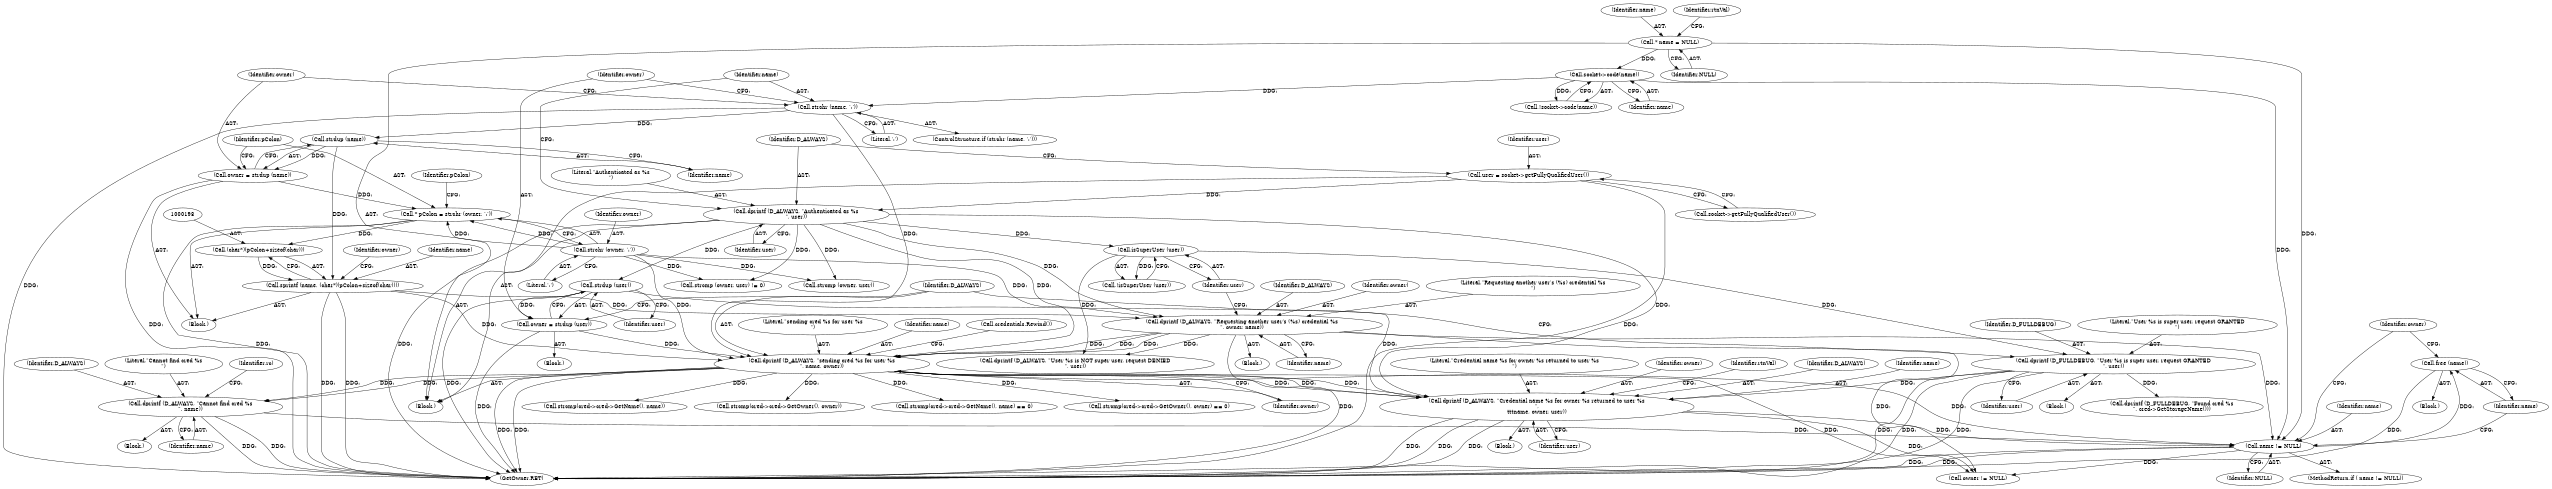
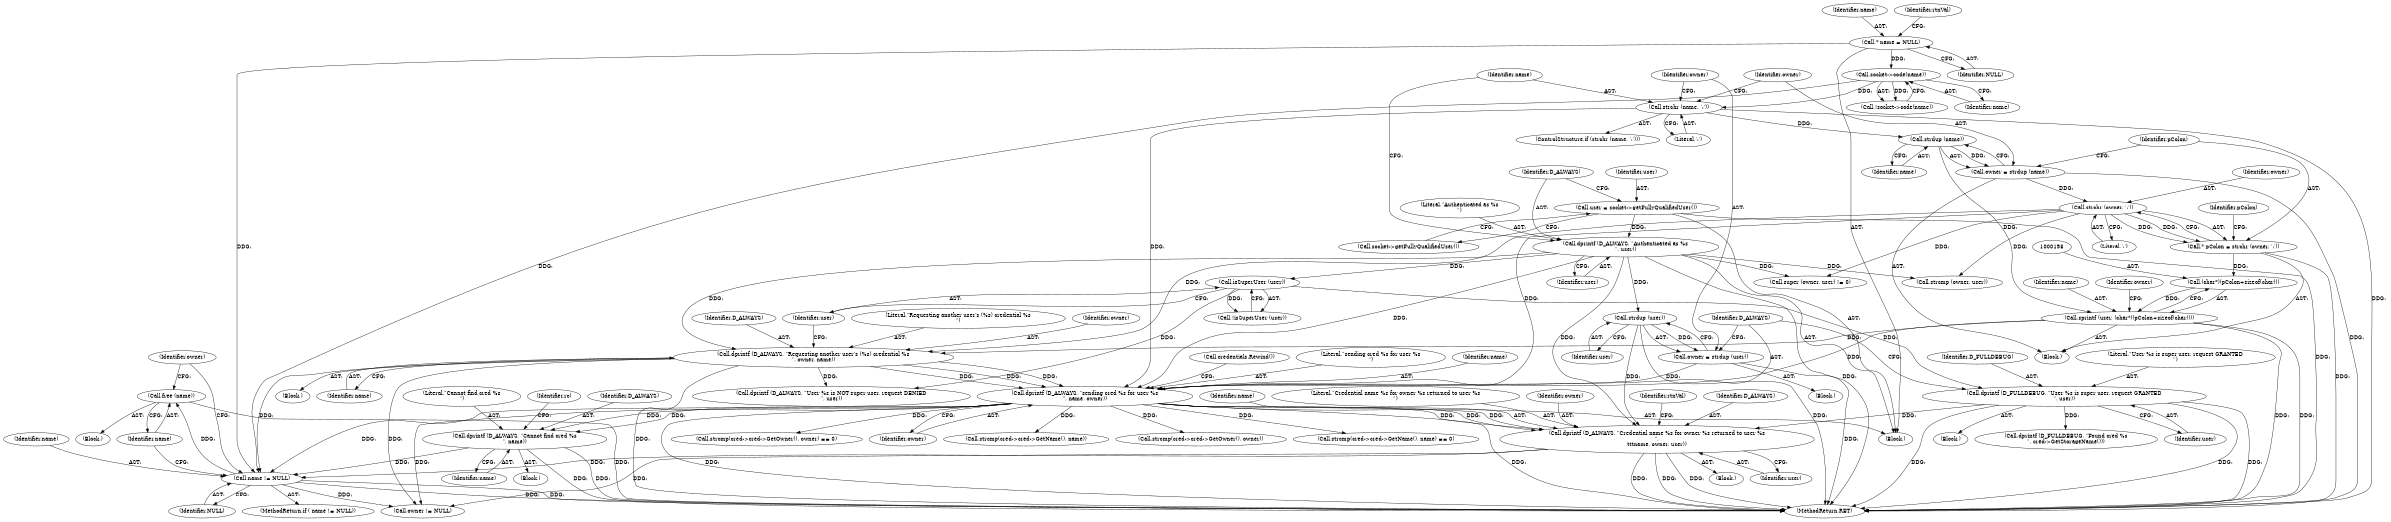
edge "(Call,owner = strdup (name))" -> "(Call,* pColon = strchr (owner, ':'))": now "(Call,owner = strdup (name))" -> "(Call,strchr (owner, ':'))"
node "(Call,sprintf (name, (char*)(pColon+sizeof(char))))": label "(Call,sprintf (name, (char*)(pColon+sizeof(char))))" -> "(Call,sprintf (user, (char*)(pColon+sizeof(char))))"
node "(Call,strcmp (owner, user) != 0)": label "(Call,strcmp (owner, user) != 0)" -> "(Call,super (owner, user) != 0)"
node "(GetOwner,RET)": label "(GetOwner,RET)" -> "(MethodReturn,RET)"
